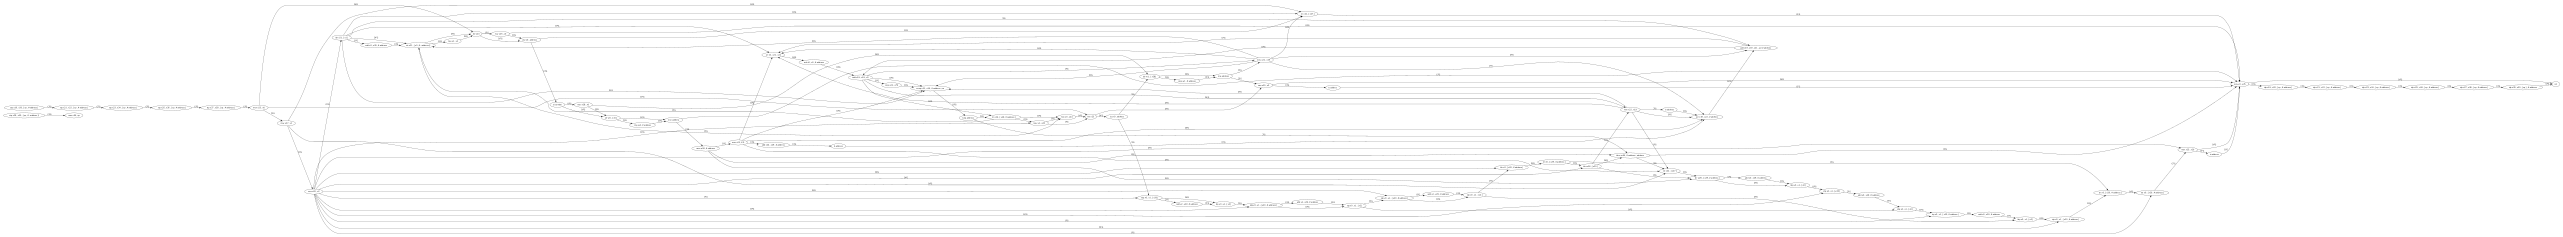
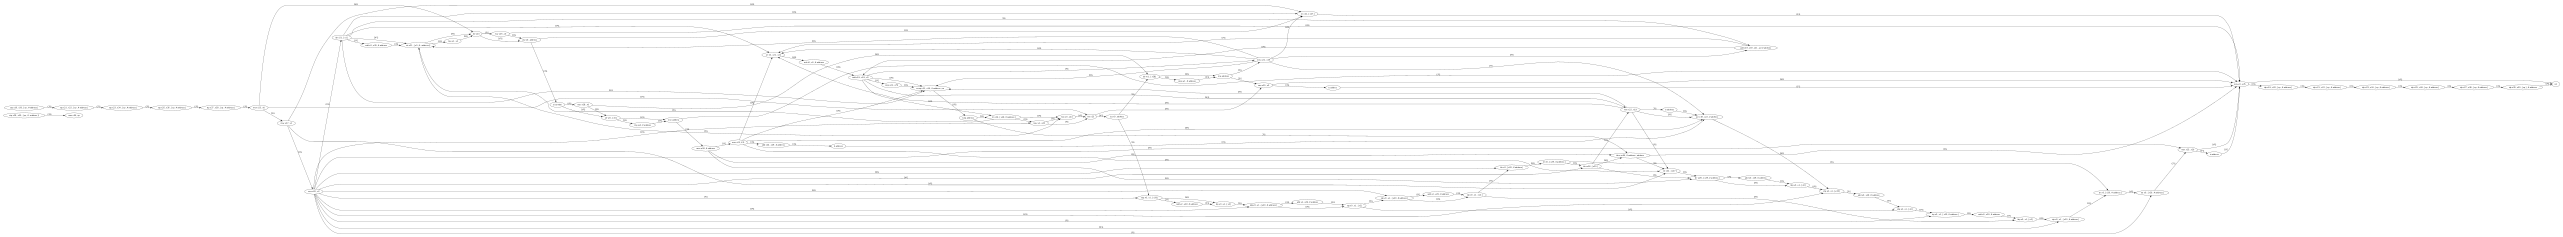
edge "asr x19 , x22 , # address" -> "add x19 , x19 , x21 , asr # address": now "asr x19 , x22 , # address" -> "stp x0 , x1 , [ x20 ]"
